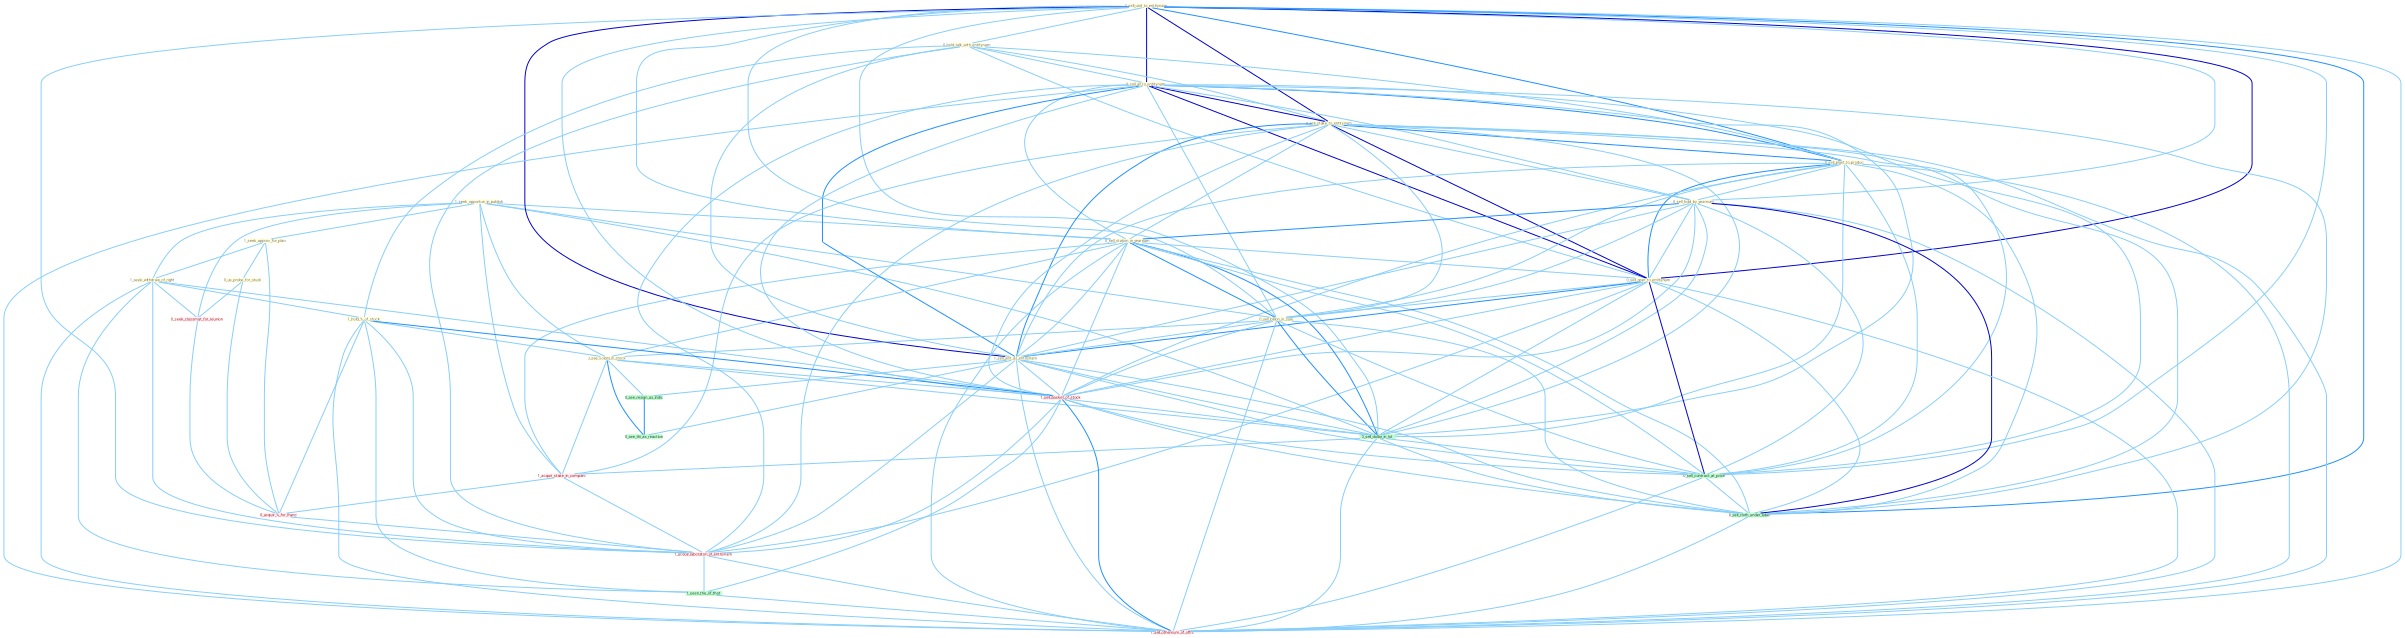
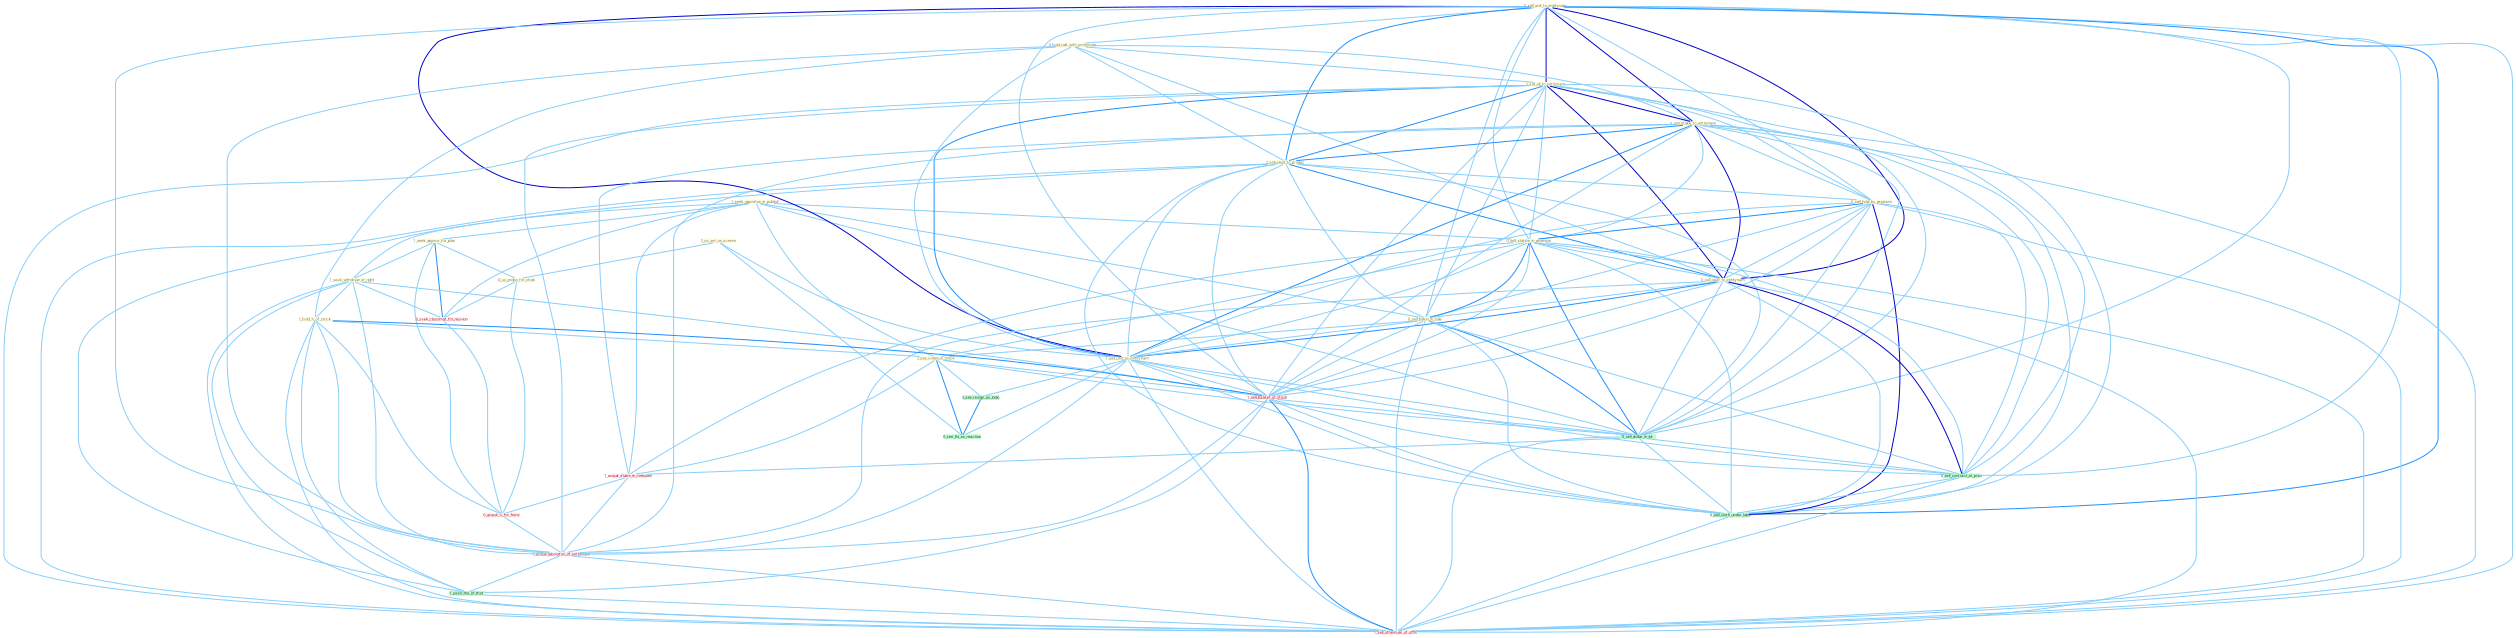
node "0_us_set_as_screen": added
edge "0_sell_stake_to_entitynam" -- "0_sell_billion_in_sale": removed
edge "1_seek_approv_for_plan" -- "0_seek_classmat_for_reunion": added
edge "0_sell_plant_to_produc" -- "0_sell_contract_at_price": now "0_sell_plant_to_produc" -- "1_seen_the_of_that"
